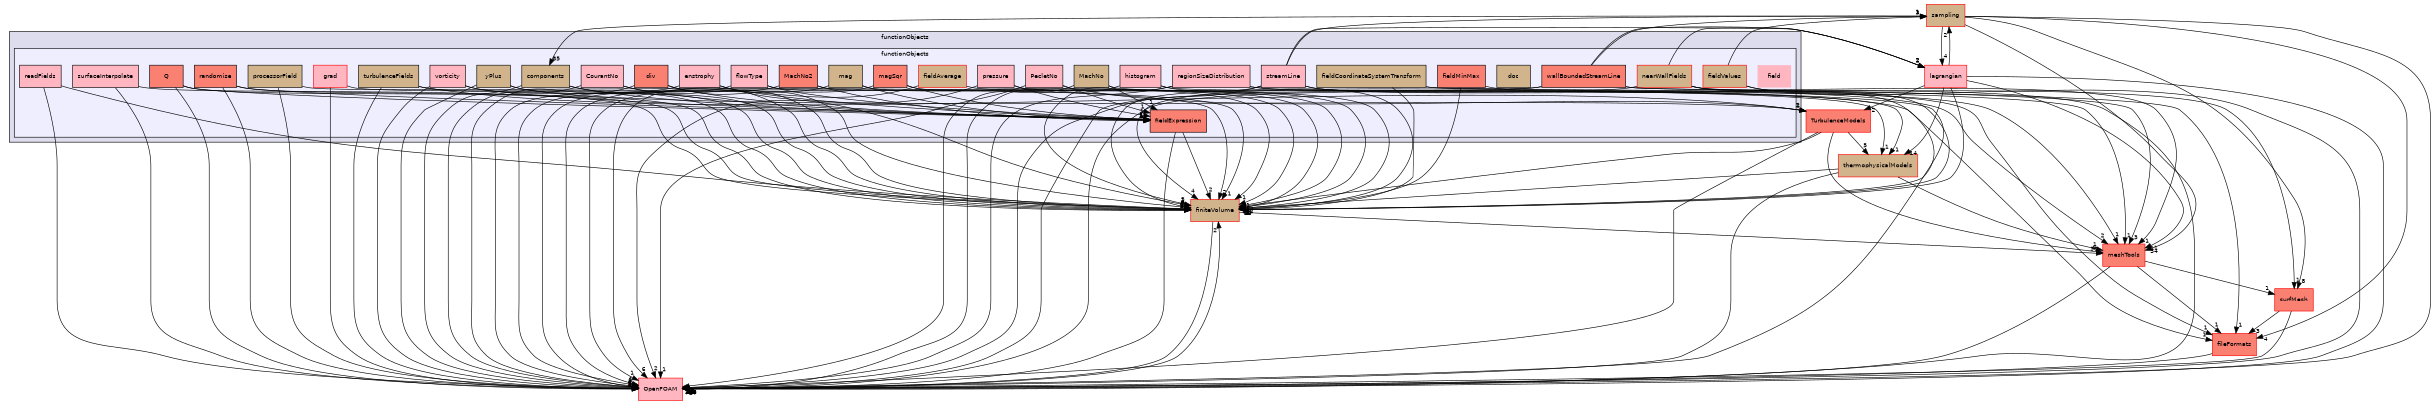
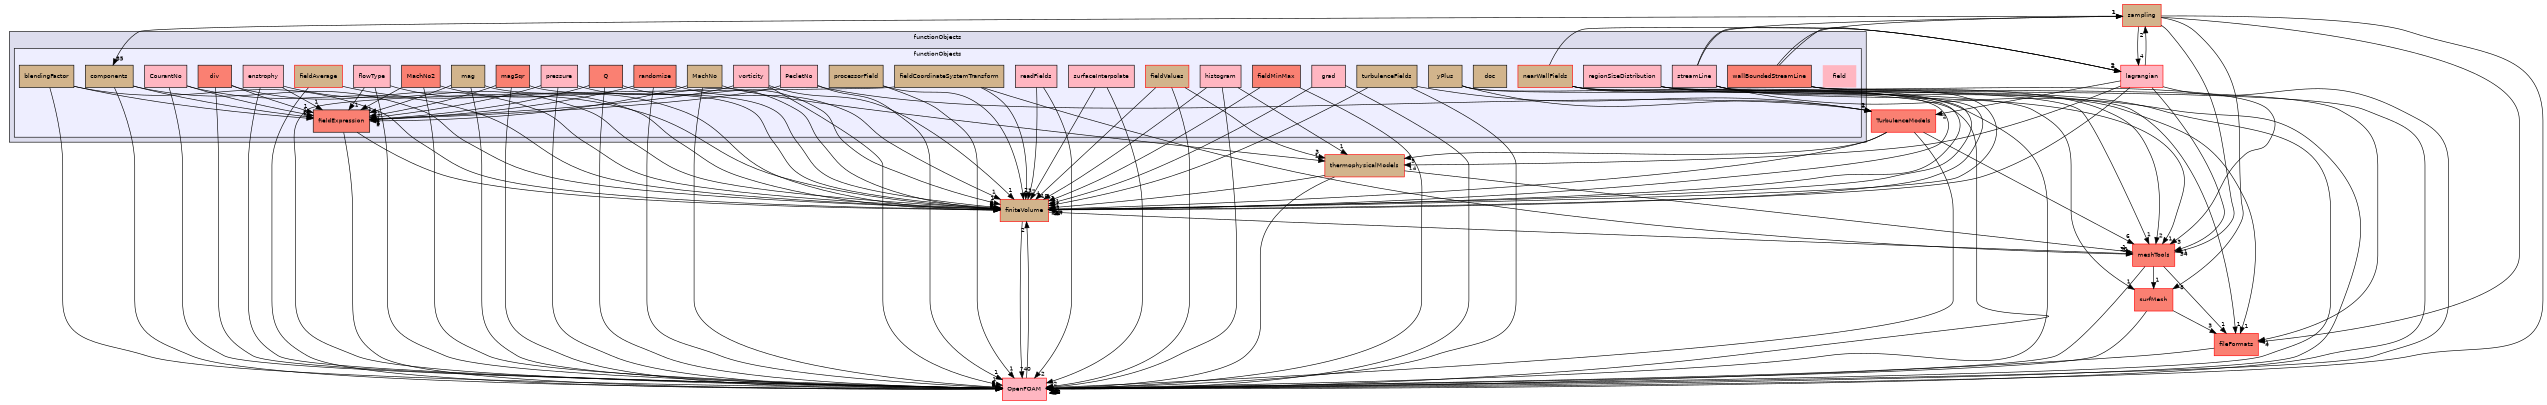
edge "fieldValues" -> "sampling": now "fieldValues" -> "thermophysicalModels"
node "blendingFactor": added
node "grad": color red -> black
